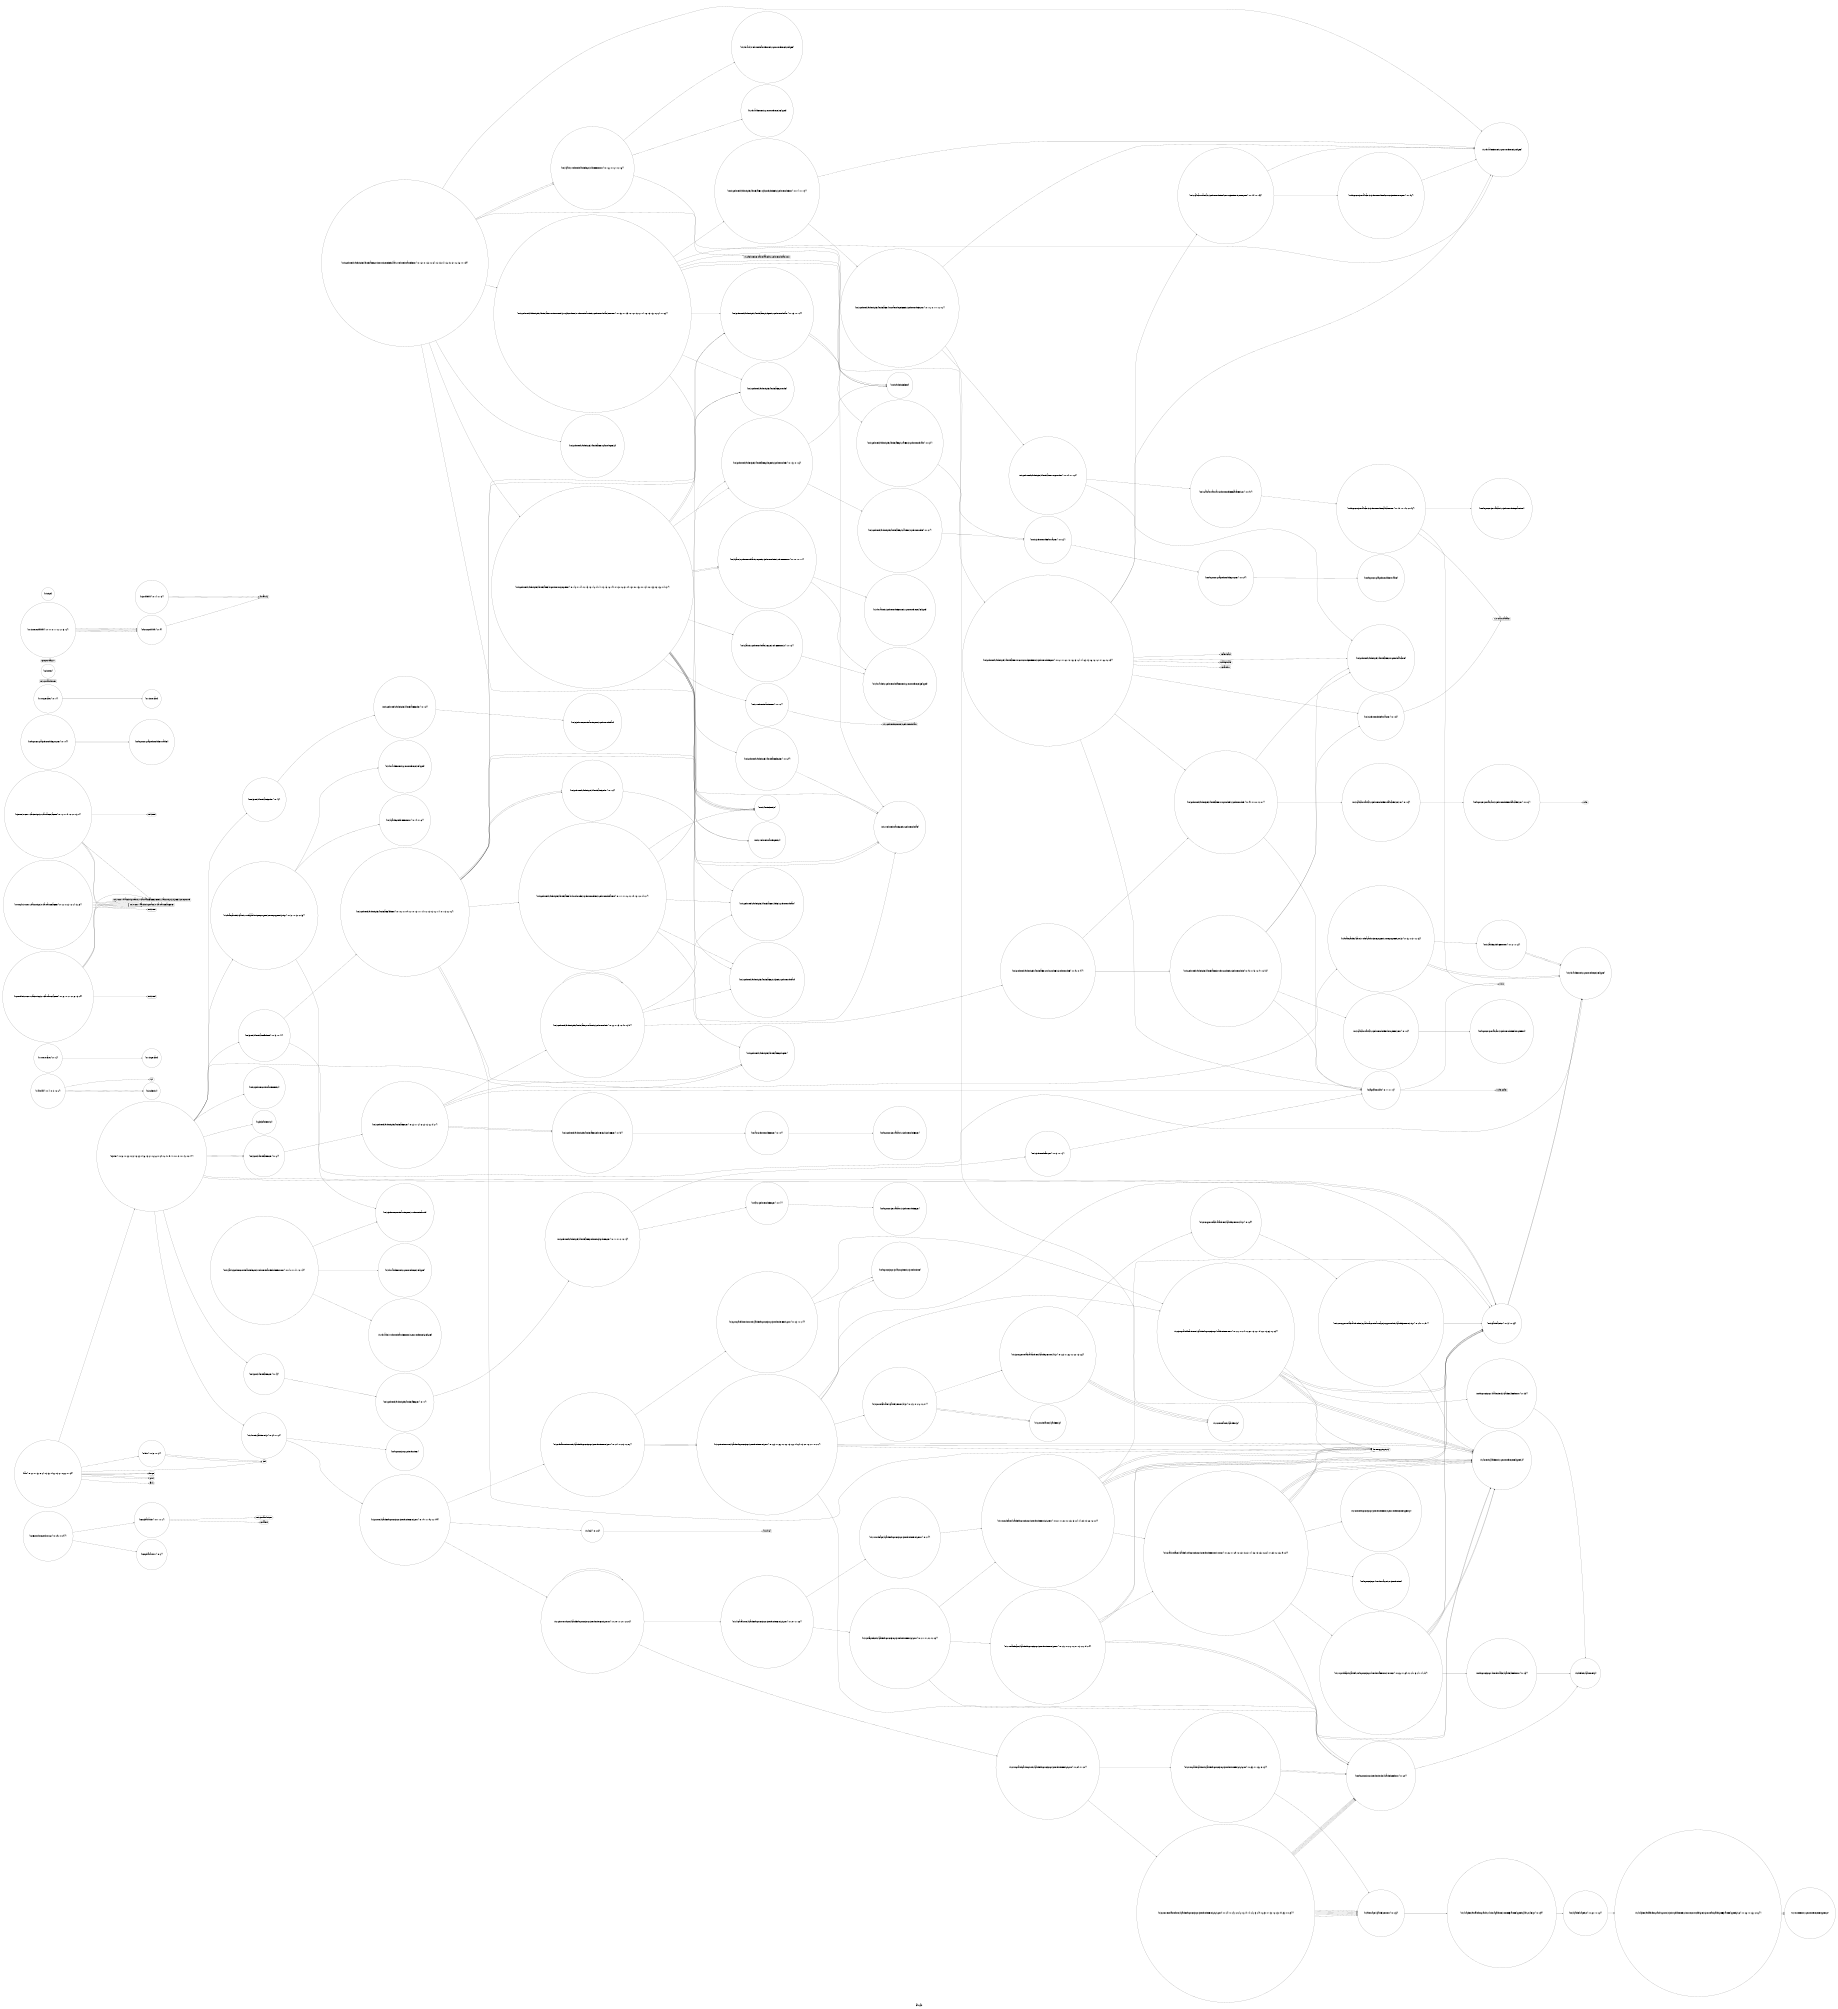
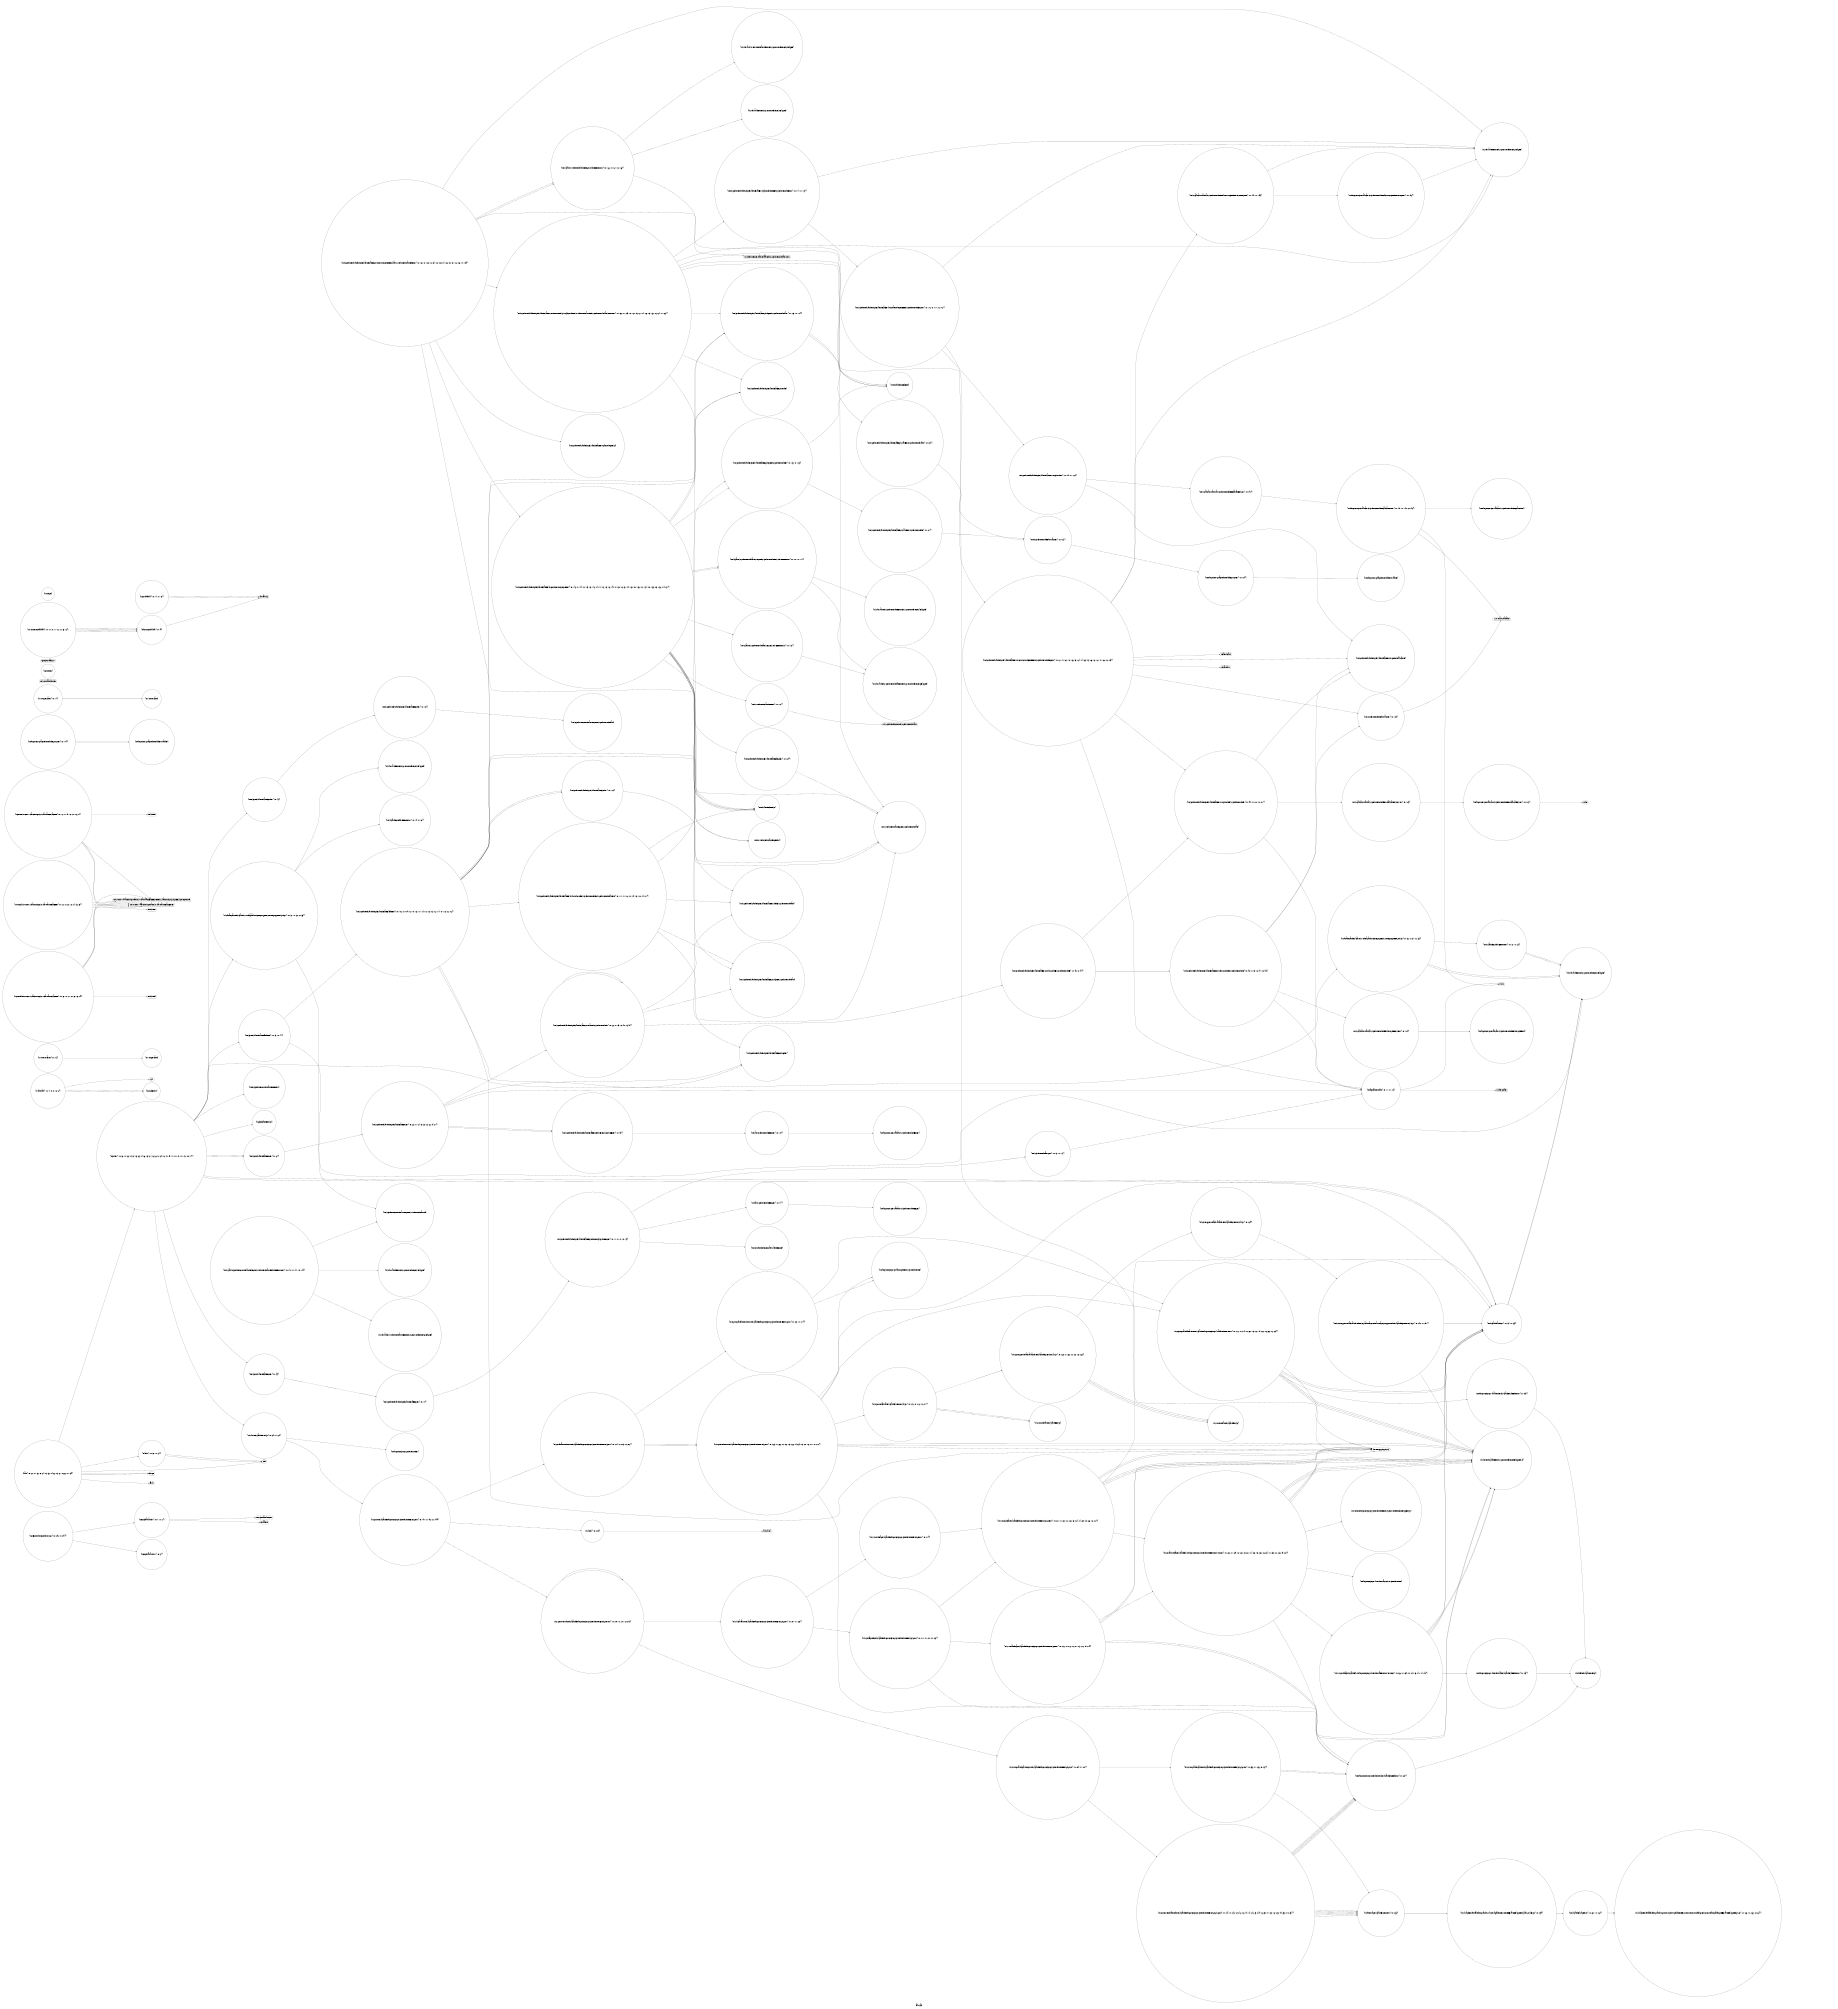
node "__cxa_begin_catch": removed
node "{_ZNSt20_Rb_tree_key_compareISt4lessIiEEC2Ev}": added
node "printf": removed
node "{_ZSt4moveIRiEONSt16remove_referenceIT_E4typeEOS2_}": removed
